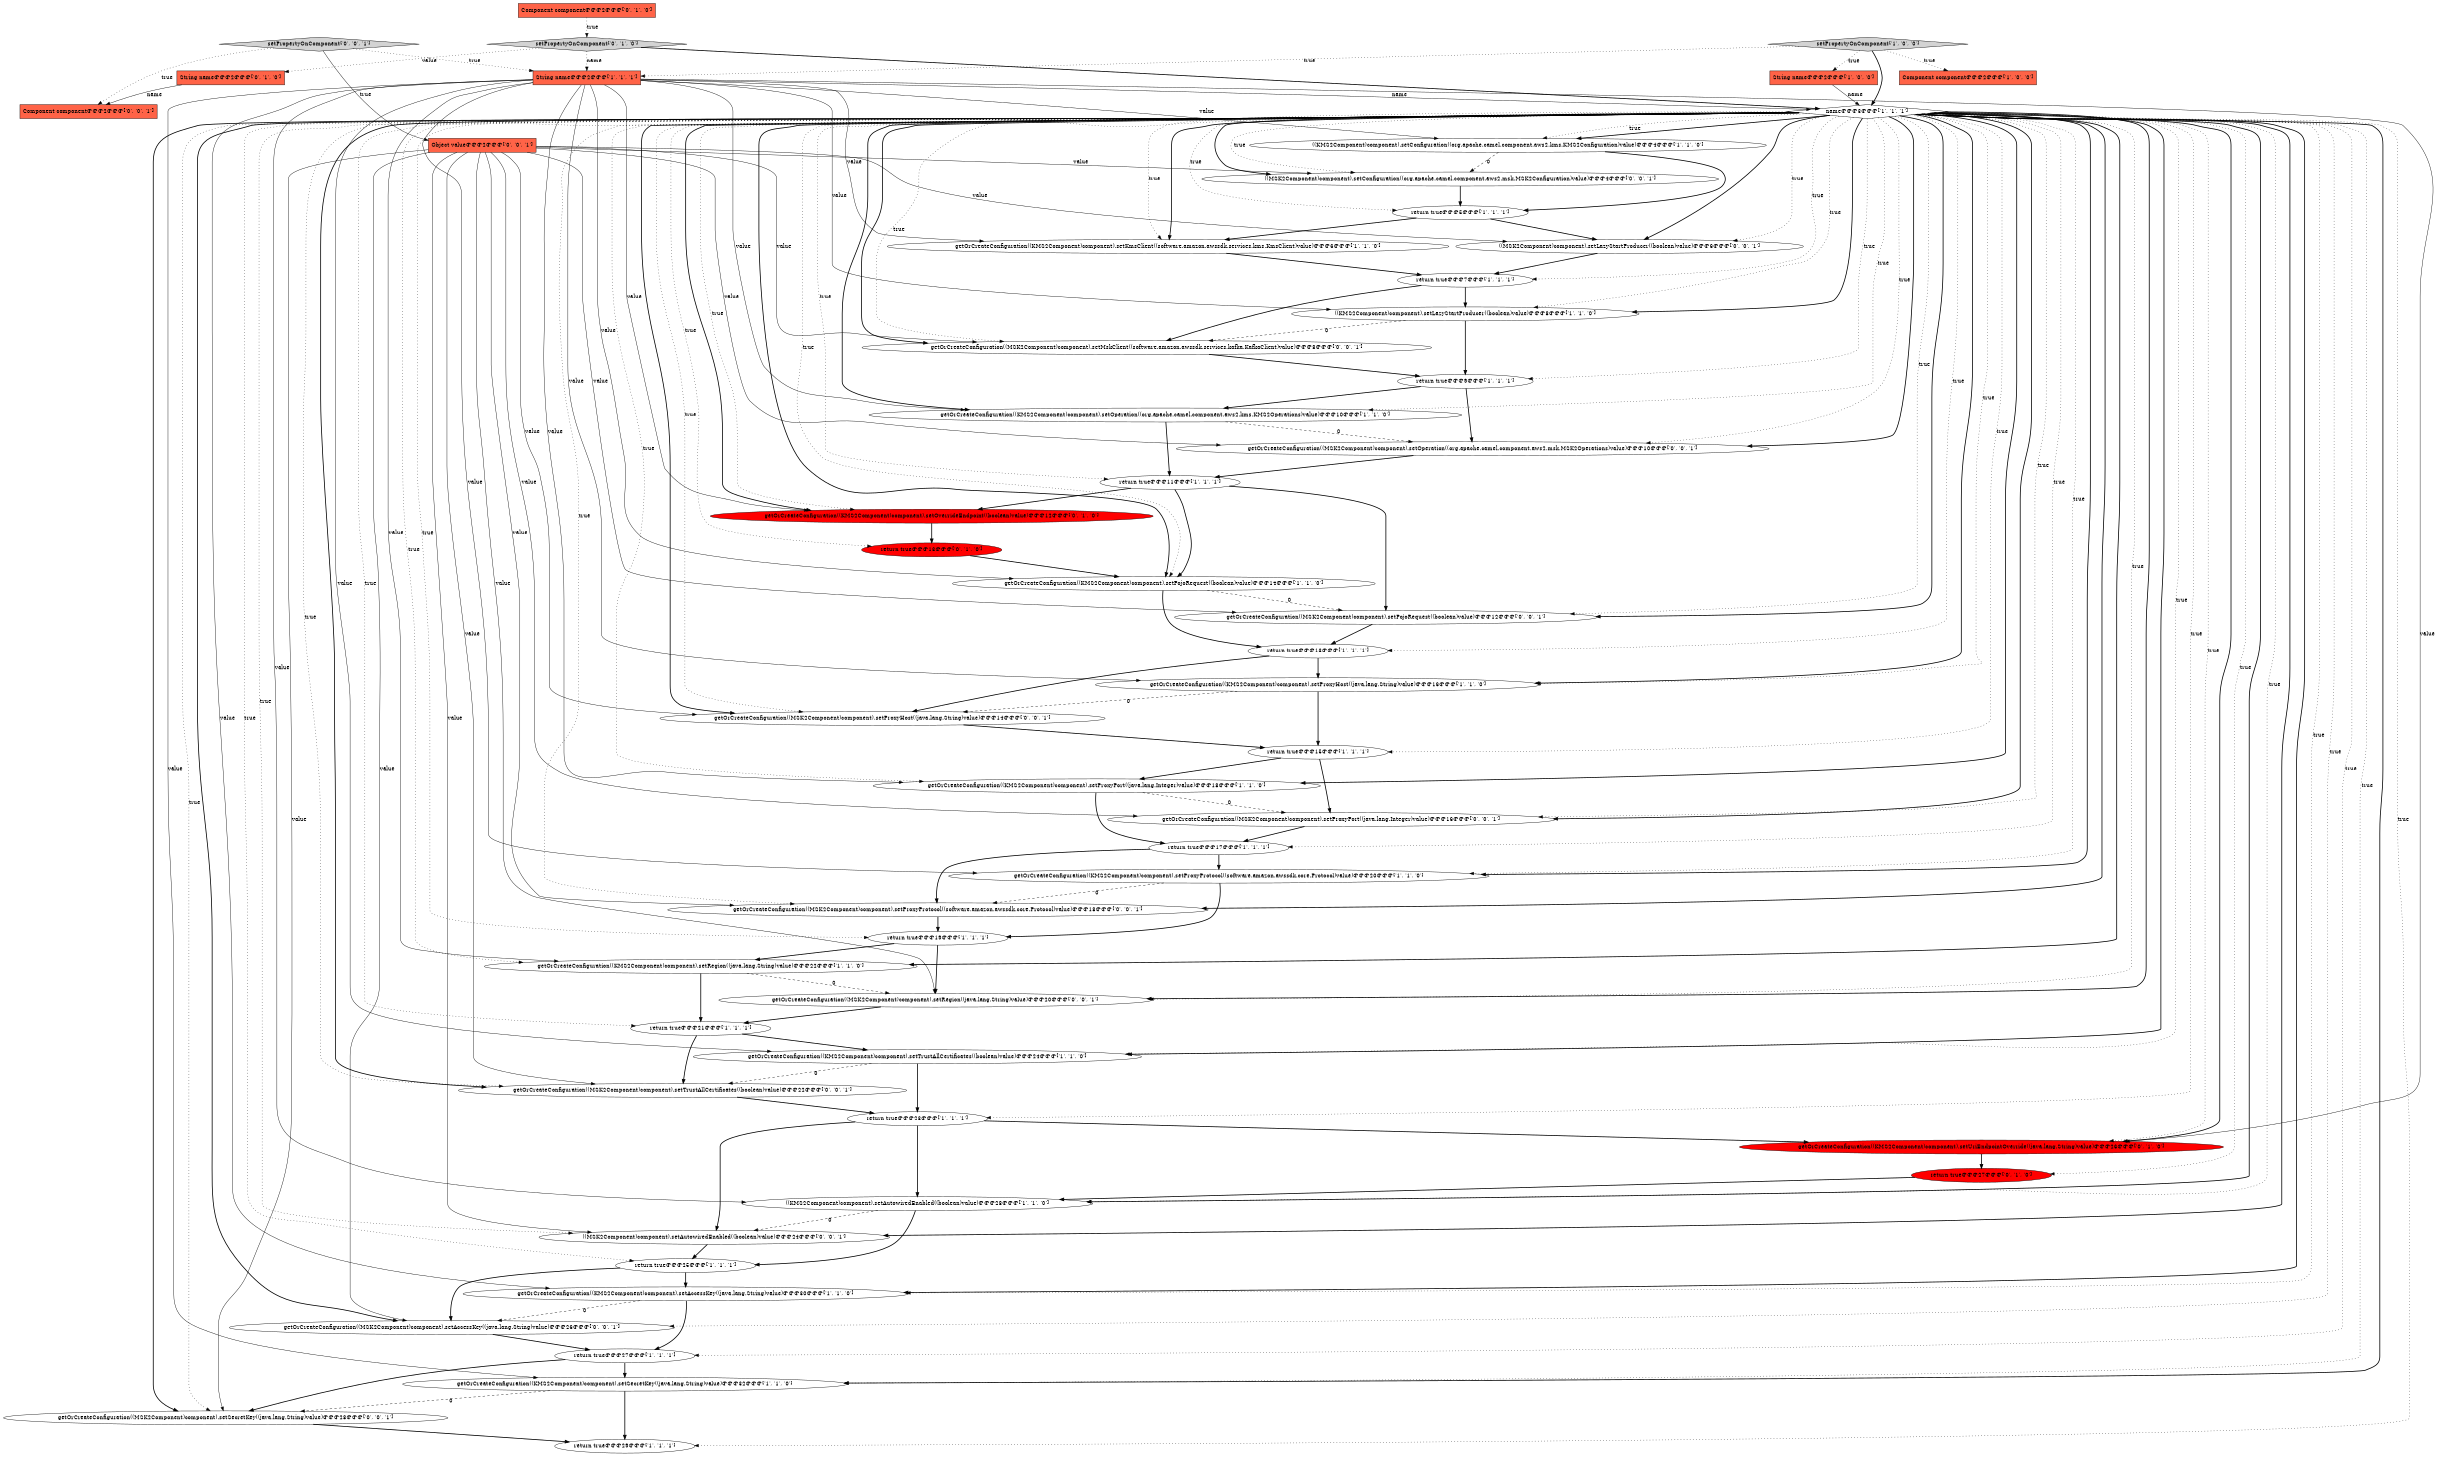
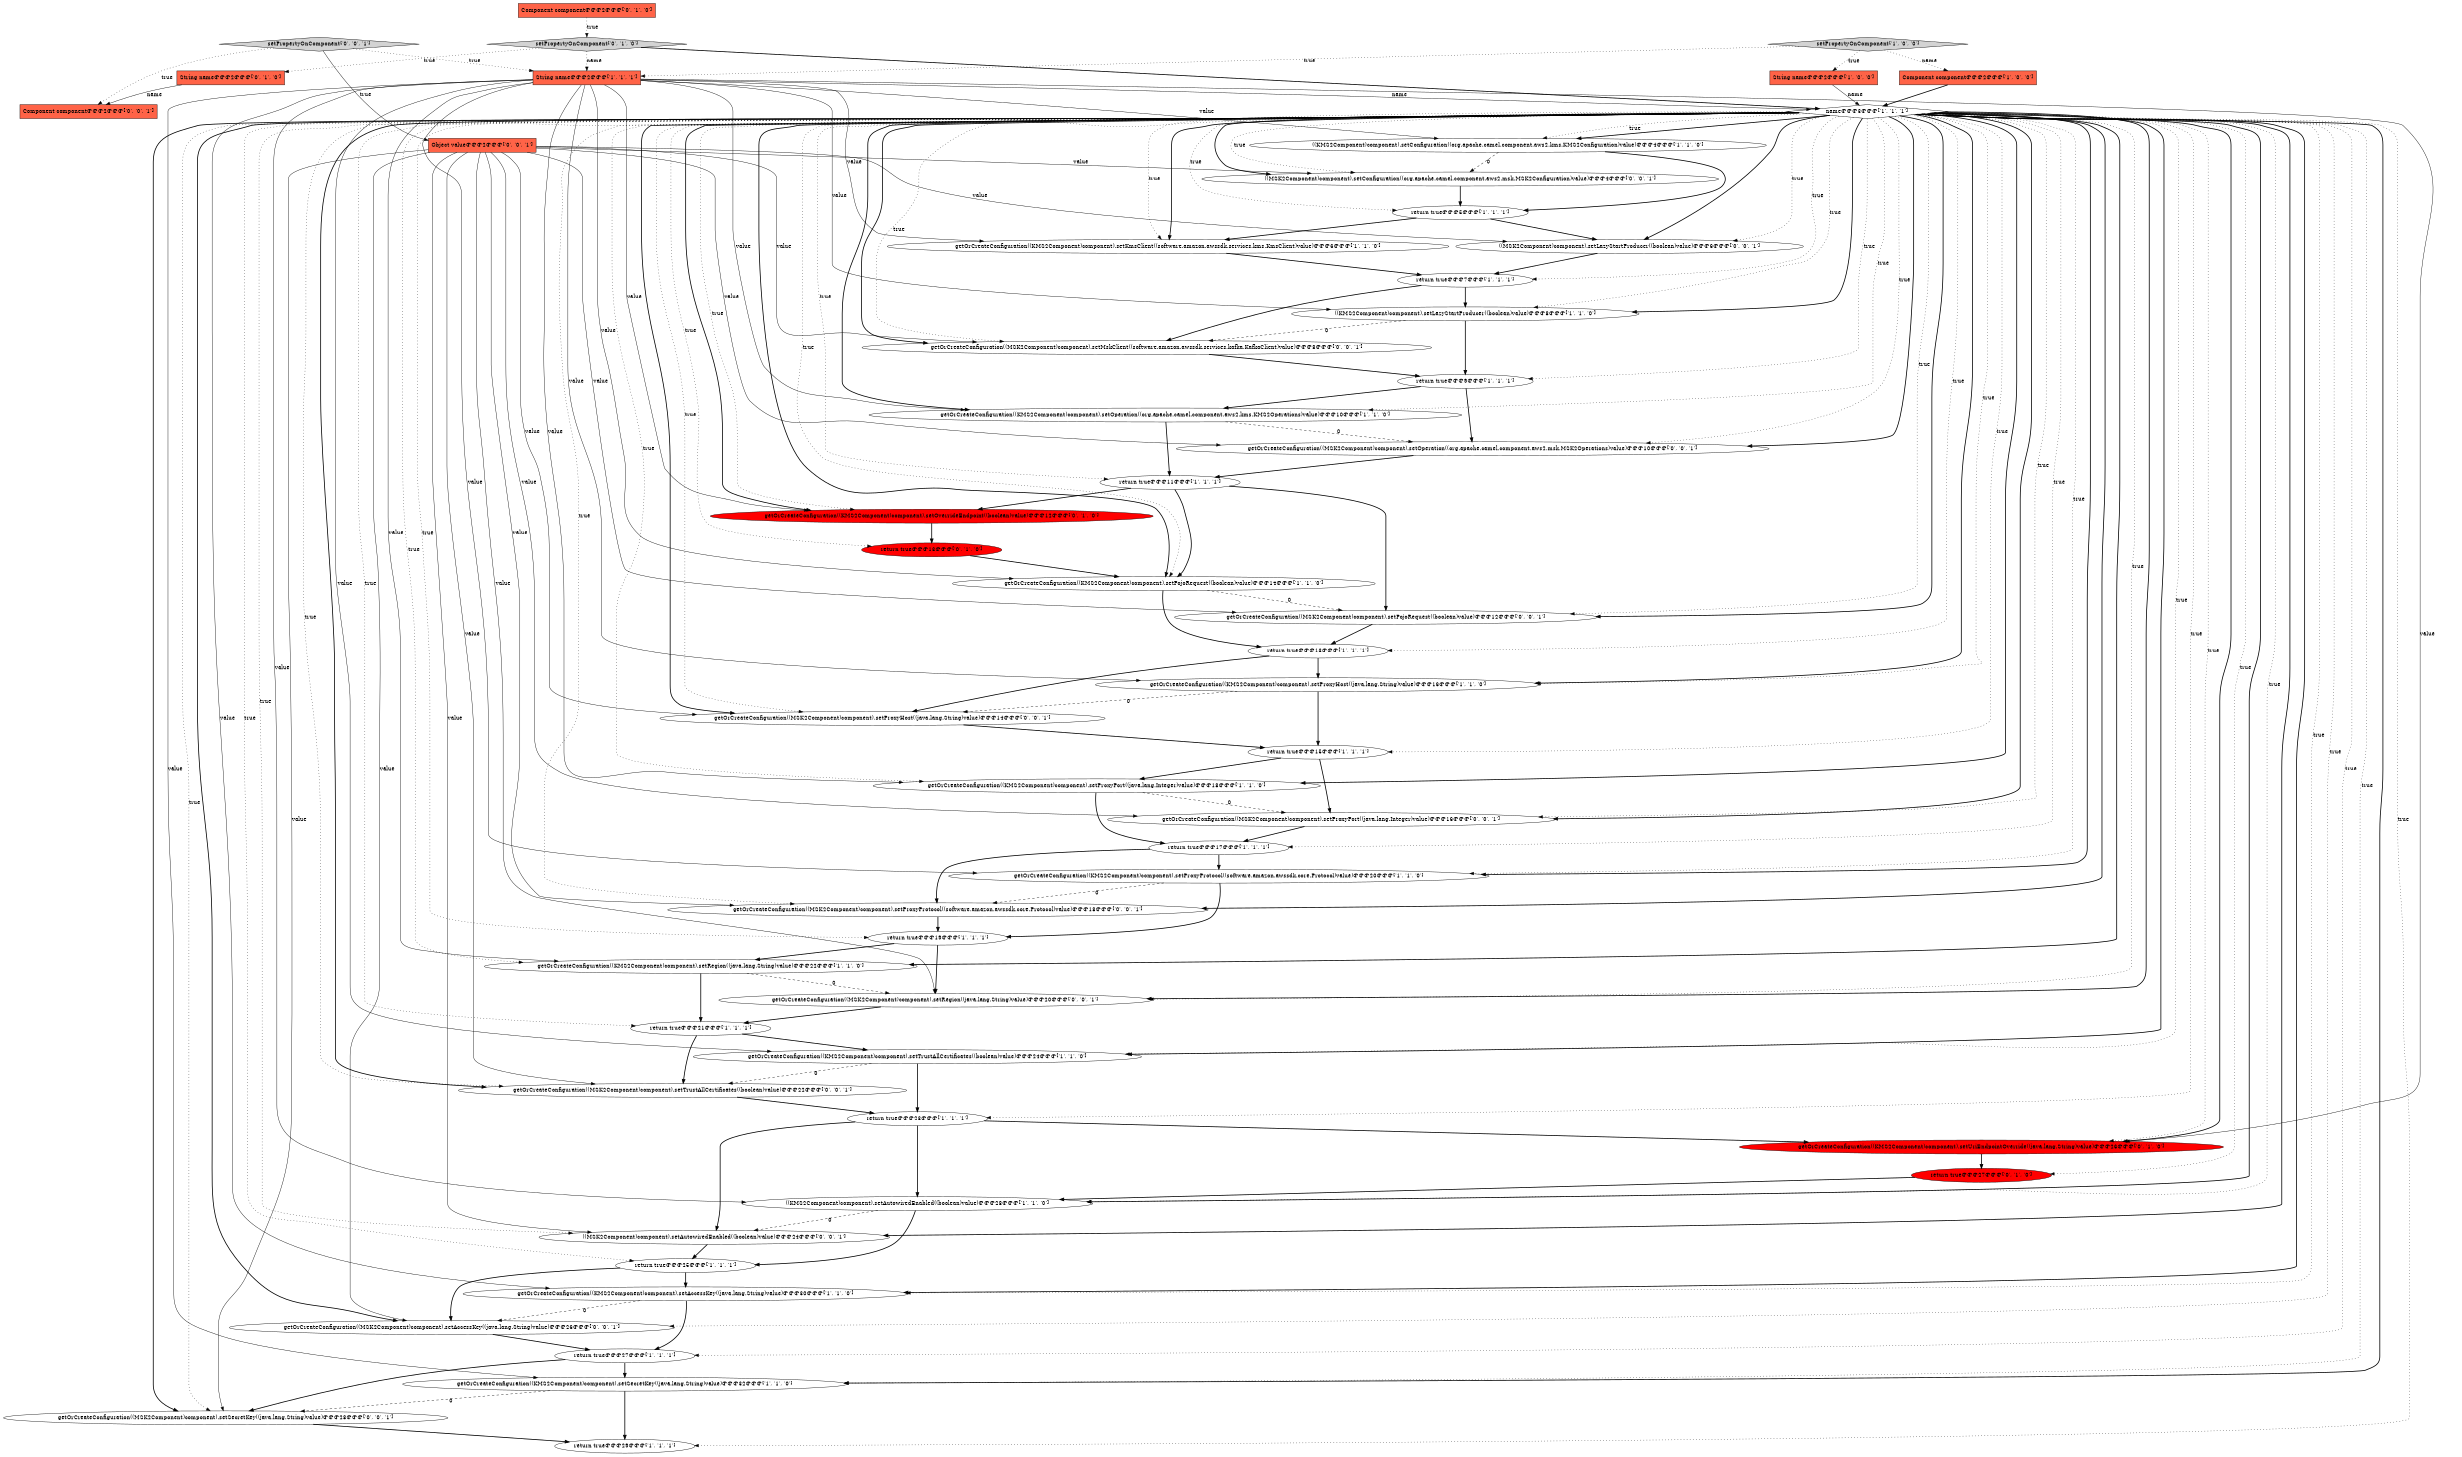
edge "setPropertyOnComponent['0', '1', '0']" -> "String name@@@2@@@['0', '1', '0']": label "value" -> "true"
edge "setPropertyOnComponent['1', '0', '0']" -> "Component component@@@2@@@['1', '0', '0']": label "true" -> "name"
edge "setPropertyOnComponent['1', '0', '0']" -> "name@@@3@@@['1', '1', '1']": now "Component component@@@2@@@['1', '0', '0']" -> "name@@@3@@@['1', '1', '1']"
